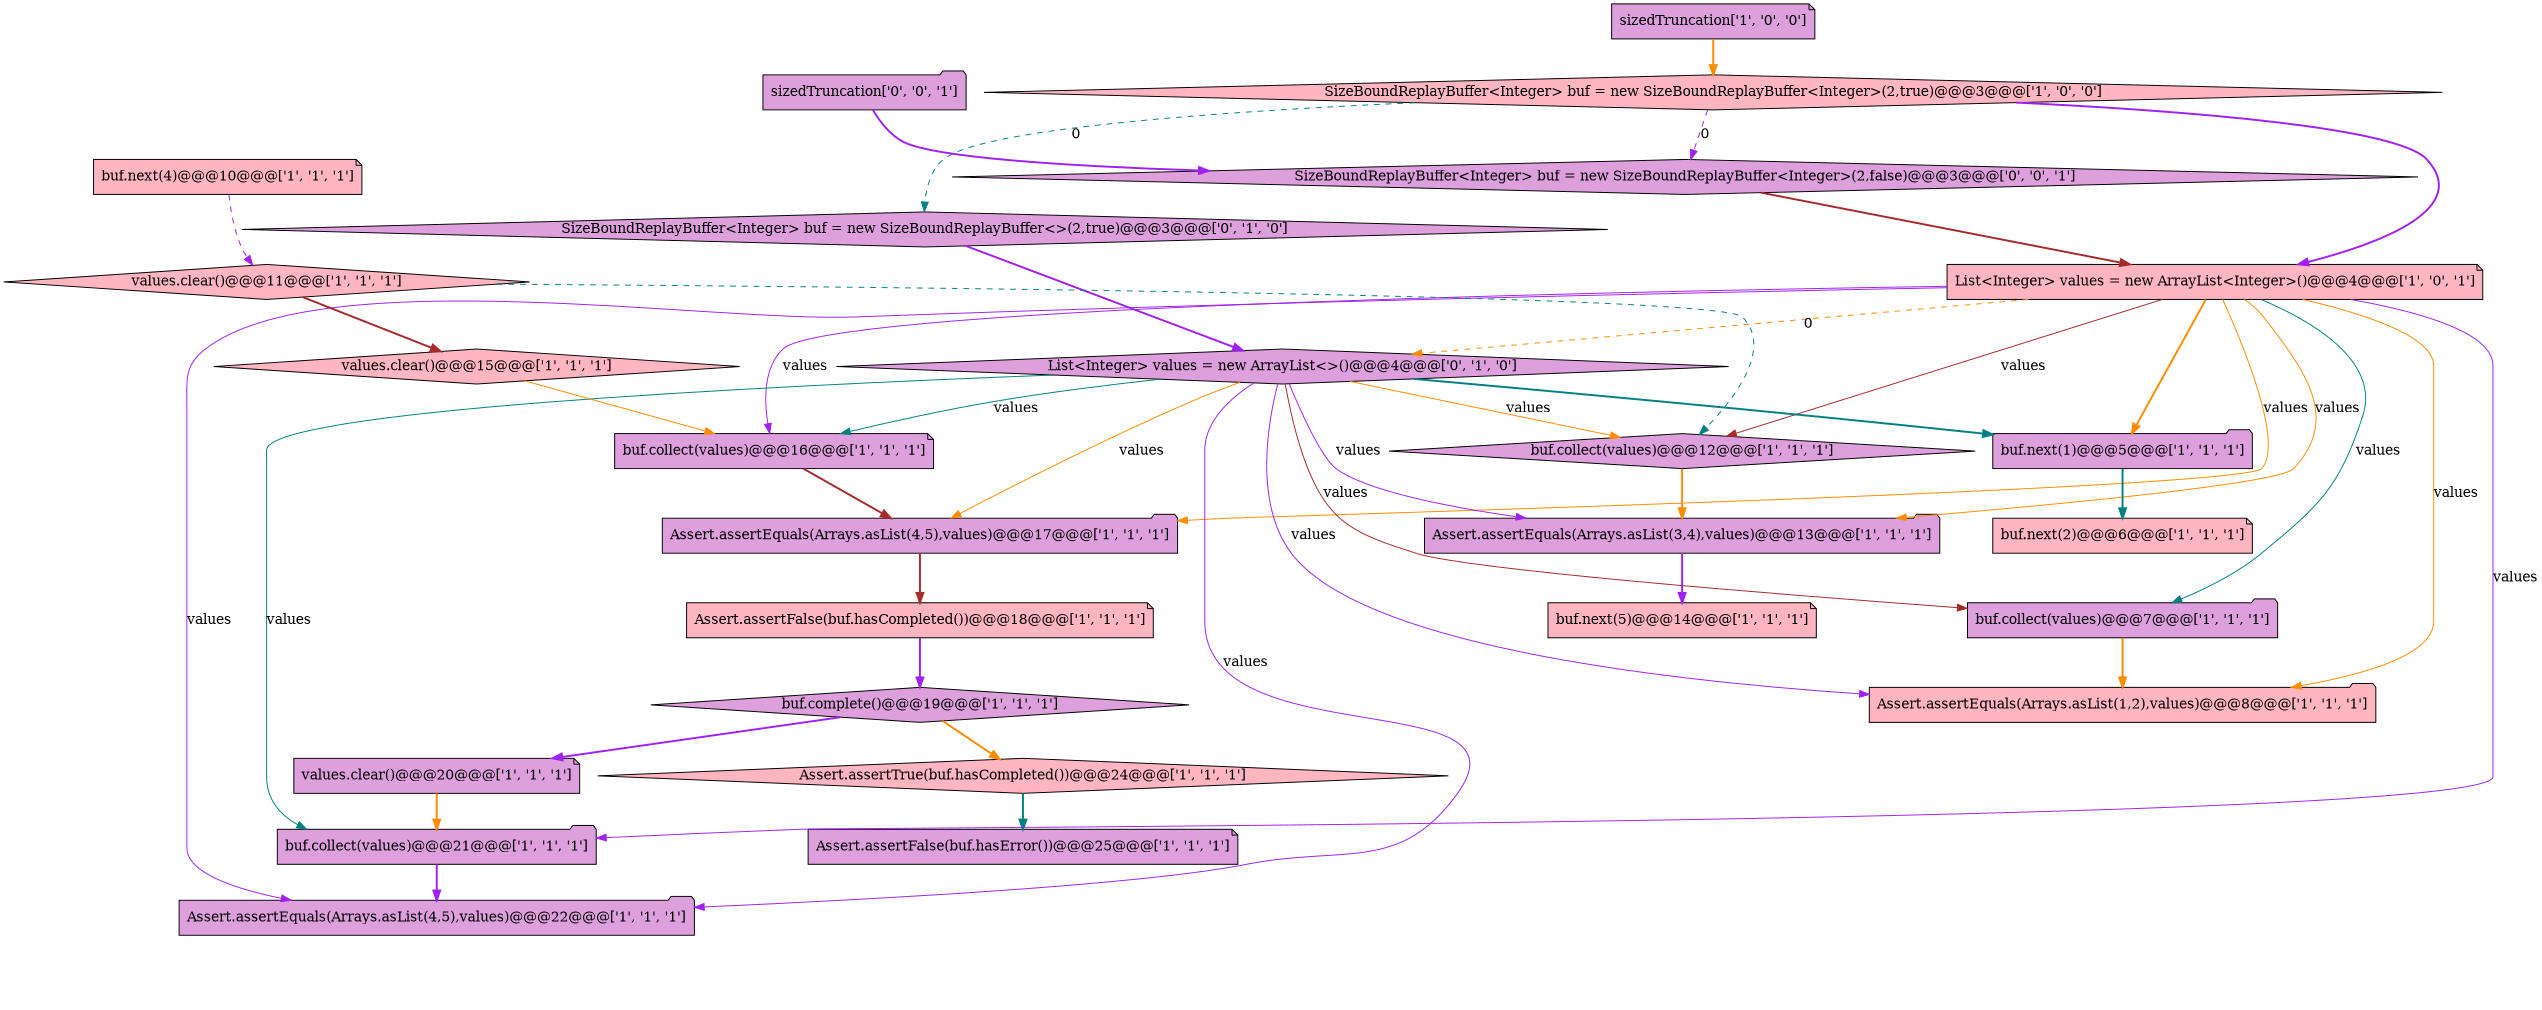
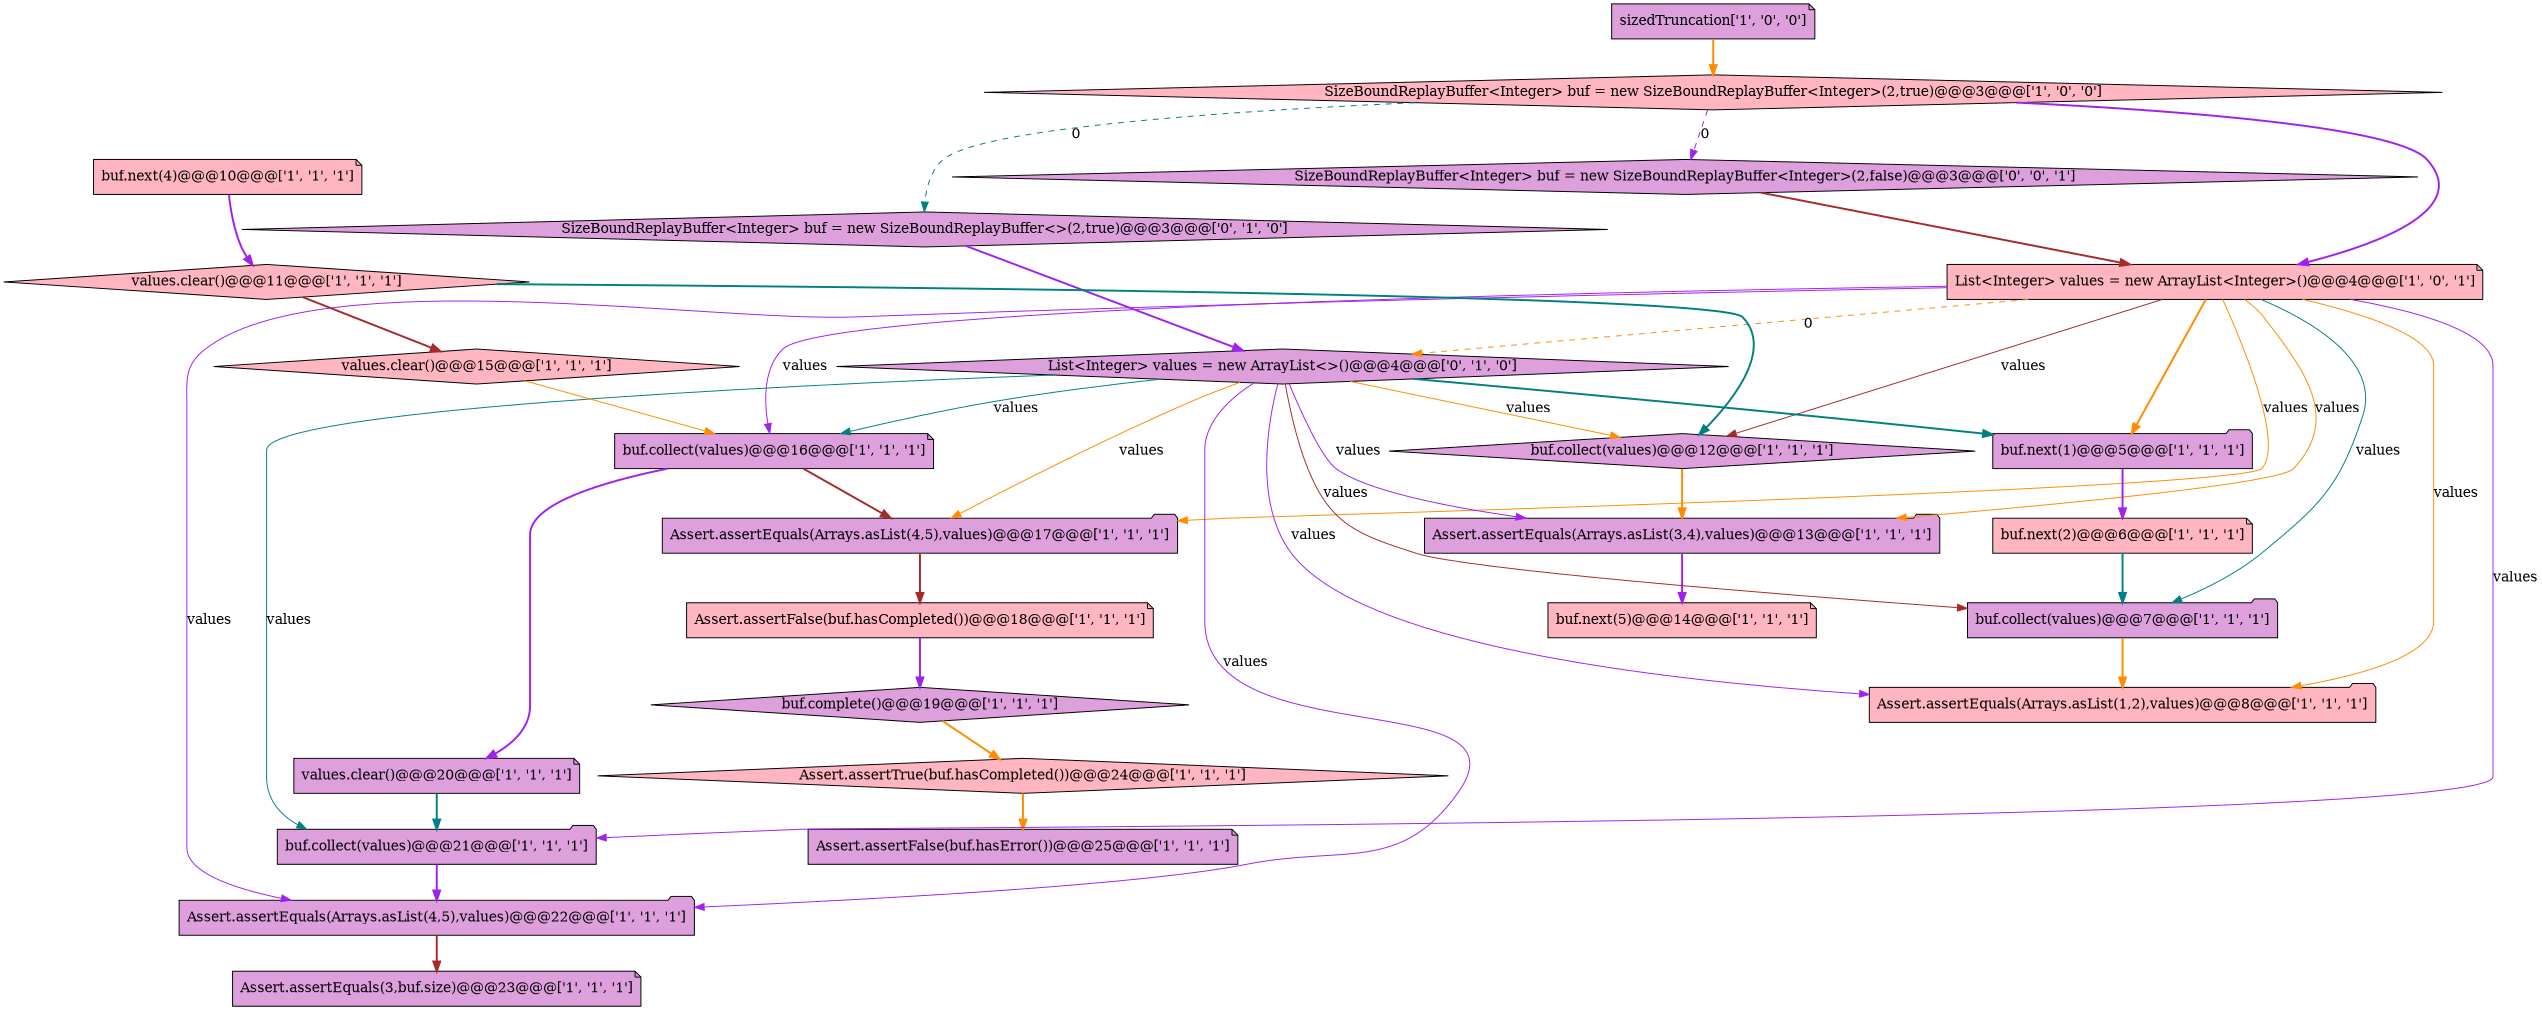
node "sizedTruncation['0', '0', '1']": removed
edge "buf.next(4)@@@10@@@['1', '1', '1']" -> "values.clear()@@@11@@@['1', '1', '1']": style dashed -> bold
edge "values.clear()@@@11@@@['1', '1', '1']" -> "buf.collect(values)@@@12@@@['1', '1', '1']": style dashed -> bold
edge "buf.next(1)@@@5@@@['1', '1', '1']" -> "buf.next(2)@@@6@@@['1', '1', '1']": color teal -> purple
edge "buf.next(2)@@@6@@@['1', '1', '1']" -> "buf.collect(values)@@@7@@@['1', '1', '1']": added
edge "buf.complete()@@@19@@@['1', '1', '1']" -> "values.clear()@@@20@@@['1', '1', '1']": now "buf.collect(values)@@@16@@@['1', '1', '1']" -> "values.clear()@@@20@@@['1', '1', '1']"
edge "values.clear()@@@20@@@['1', '1', '1']" -> "buf.collect(values)@@@21@@@['1', '1', '1']": color darkorange -> teal
edge "Assert.assertTrue(buf.hasCompleted())@@@24@@@['1', '1', '1']" -> "Assert.assertFalse(buf.hasError())@@@25@@@['1', '1', '1']": color teal -> darkorange
node "Assert.assertEquals(3,buf.size)@@@23@@@['1', '1', '1']": added
